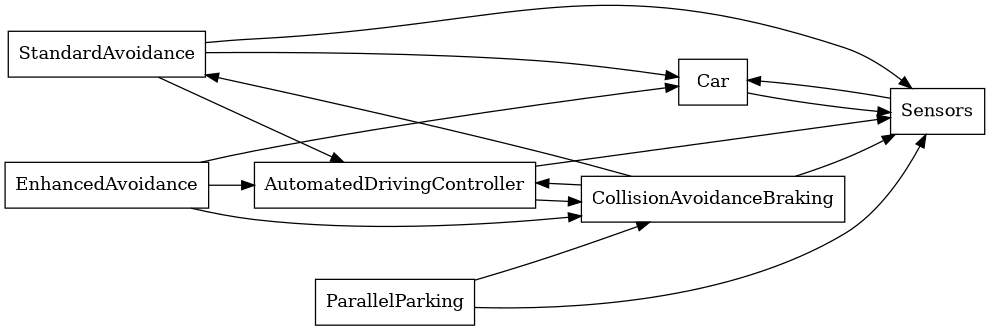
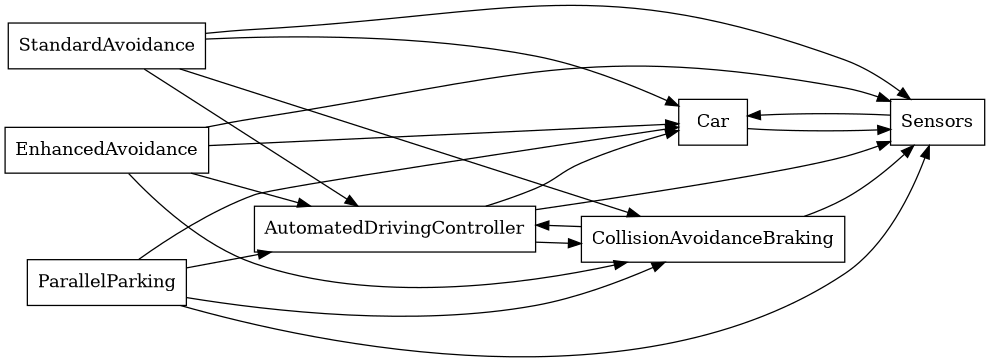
edge "EnhancedAvoidance" -> "Sensors": added
edge "CollisionAvoidanceBraking" -> "StandardAvoidance": reversed
edge "AutomatedDrivingController" -> "Car": added
edge "ParallelParking" -> "Car": added
edge "ParallelParking" -> "AutomatedDrivingController": added
